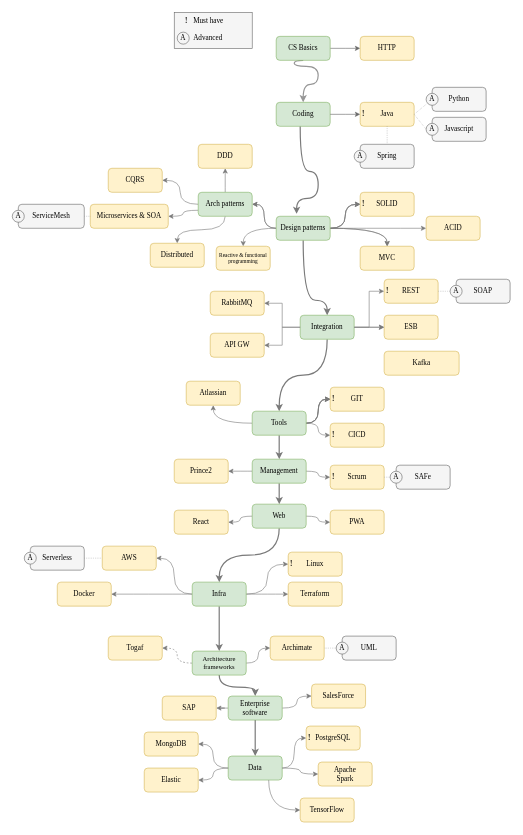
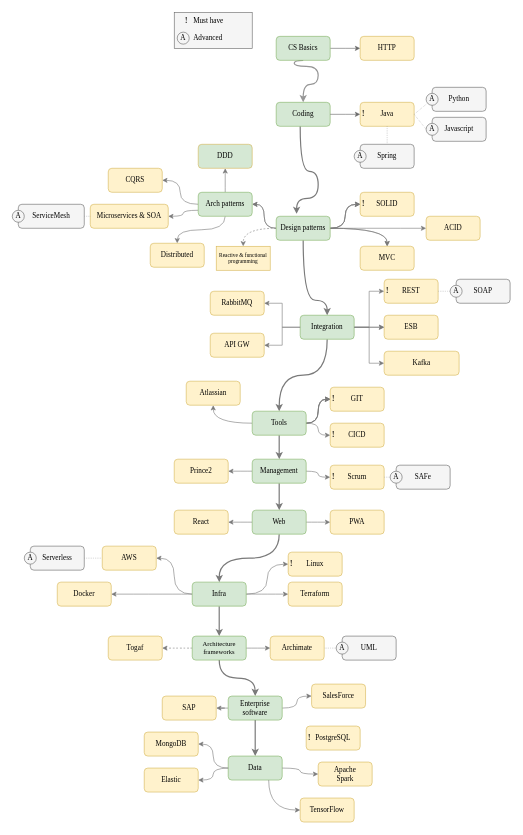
node "DDD": fillcolor #fff2cc -> #d5e8d4
edge "Design patterns" -> "Reactive & functional programming": style solid -> dashed
node "Reactive & functional programming": shape rounded rectangle -> rectangle
edge "Integration" -> "Kafka": added
node "Web": moved (279, 516) -> (279, 522)
node "Architecture frameworks": moved (219, 663) -> (219, 648)
edge "Data" -> "PostgreSQL": removed
